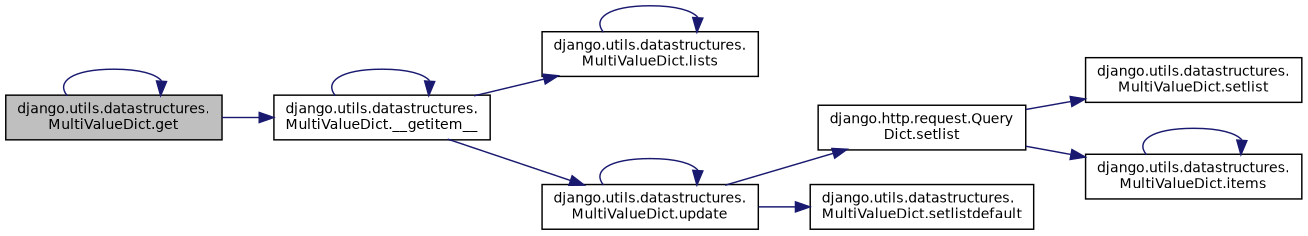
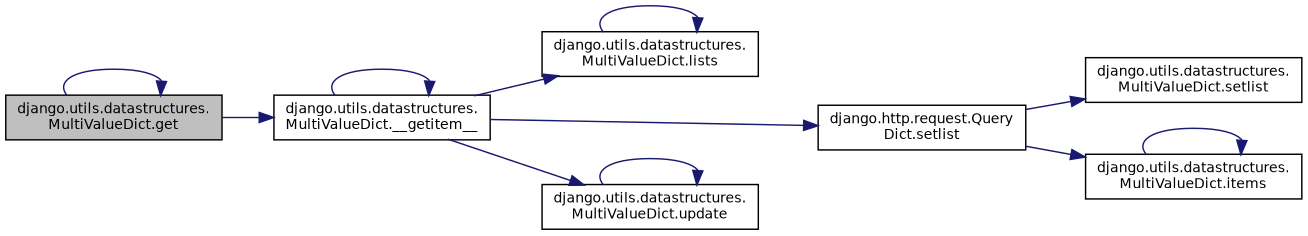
edge "django.utils.datastructures. MultiValueDict.update" -> "django.http.request.Query Dict.setlist": now "django.utils.datastructures. MultiValueDict.__getitem__" -> "django.http.request.Query Dict.setlist"
node "django.utils.datastructures. MultiValueDict.setlistdefault": removed
